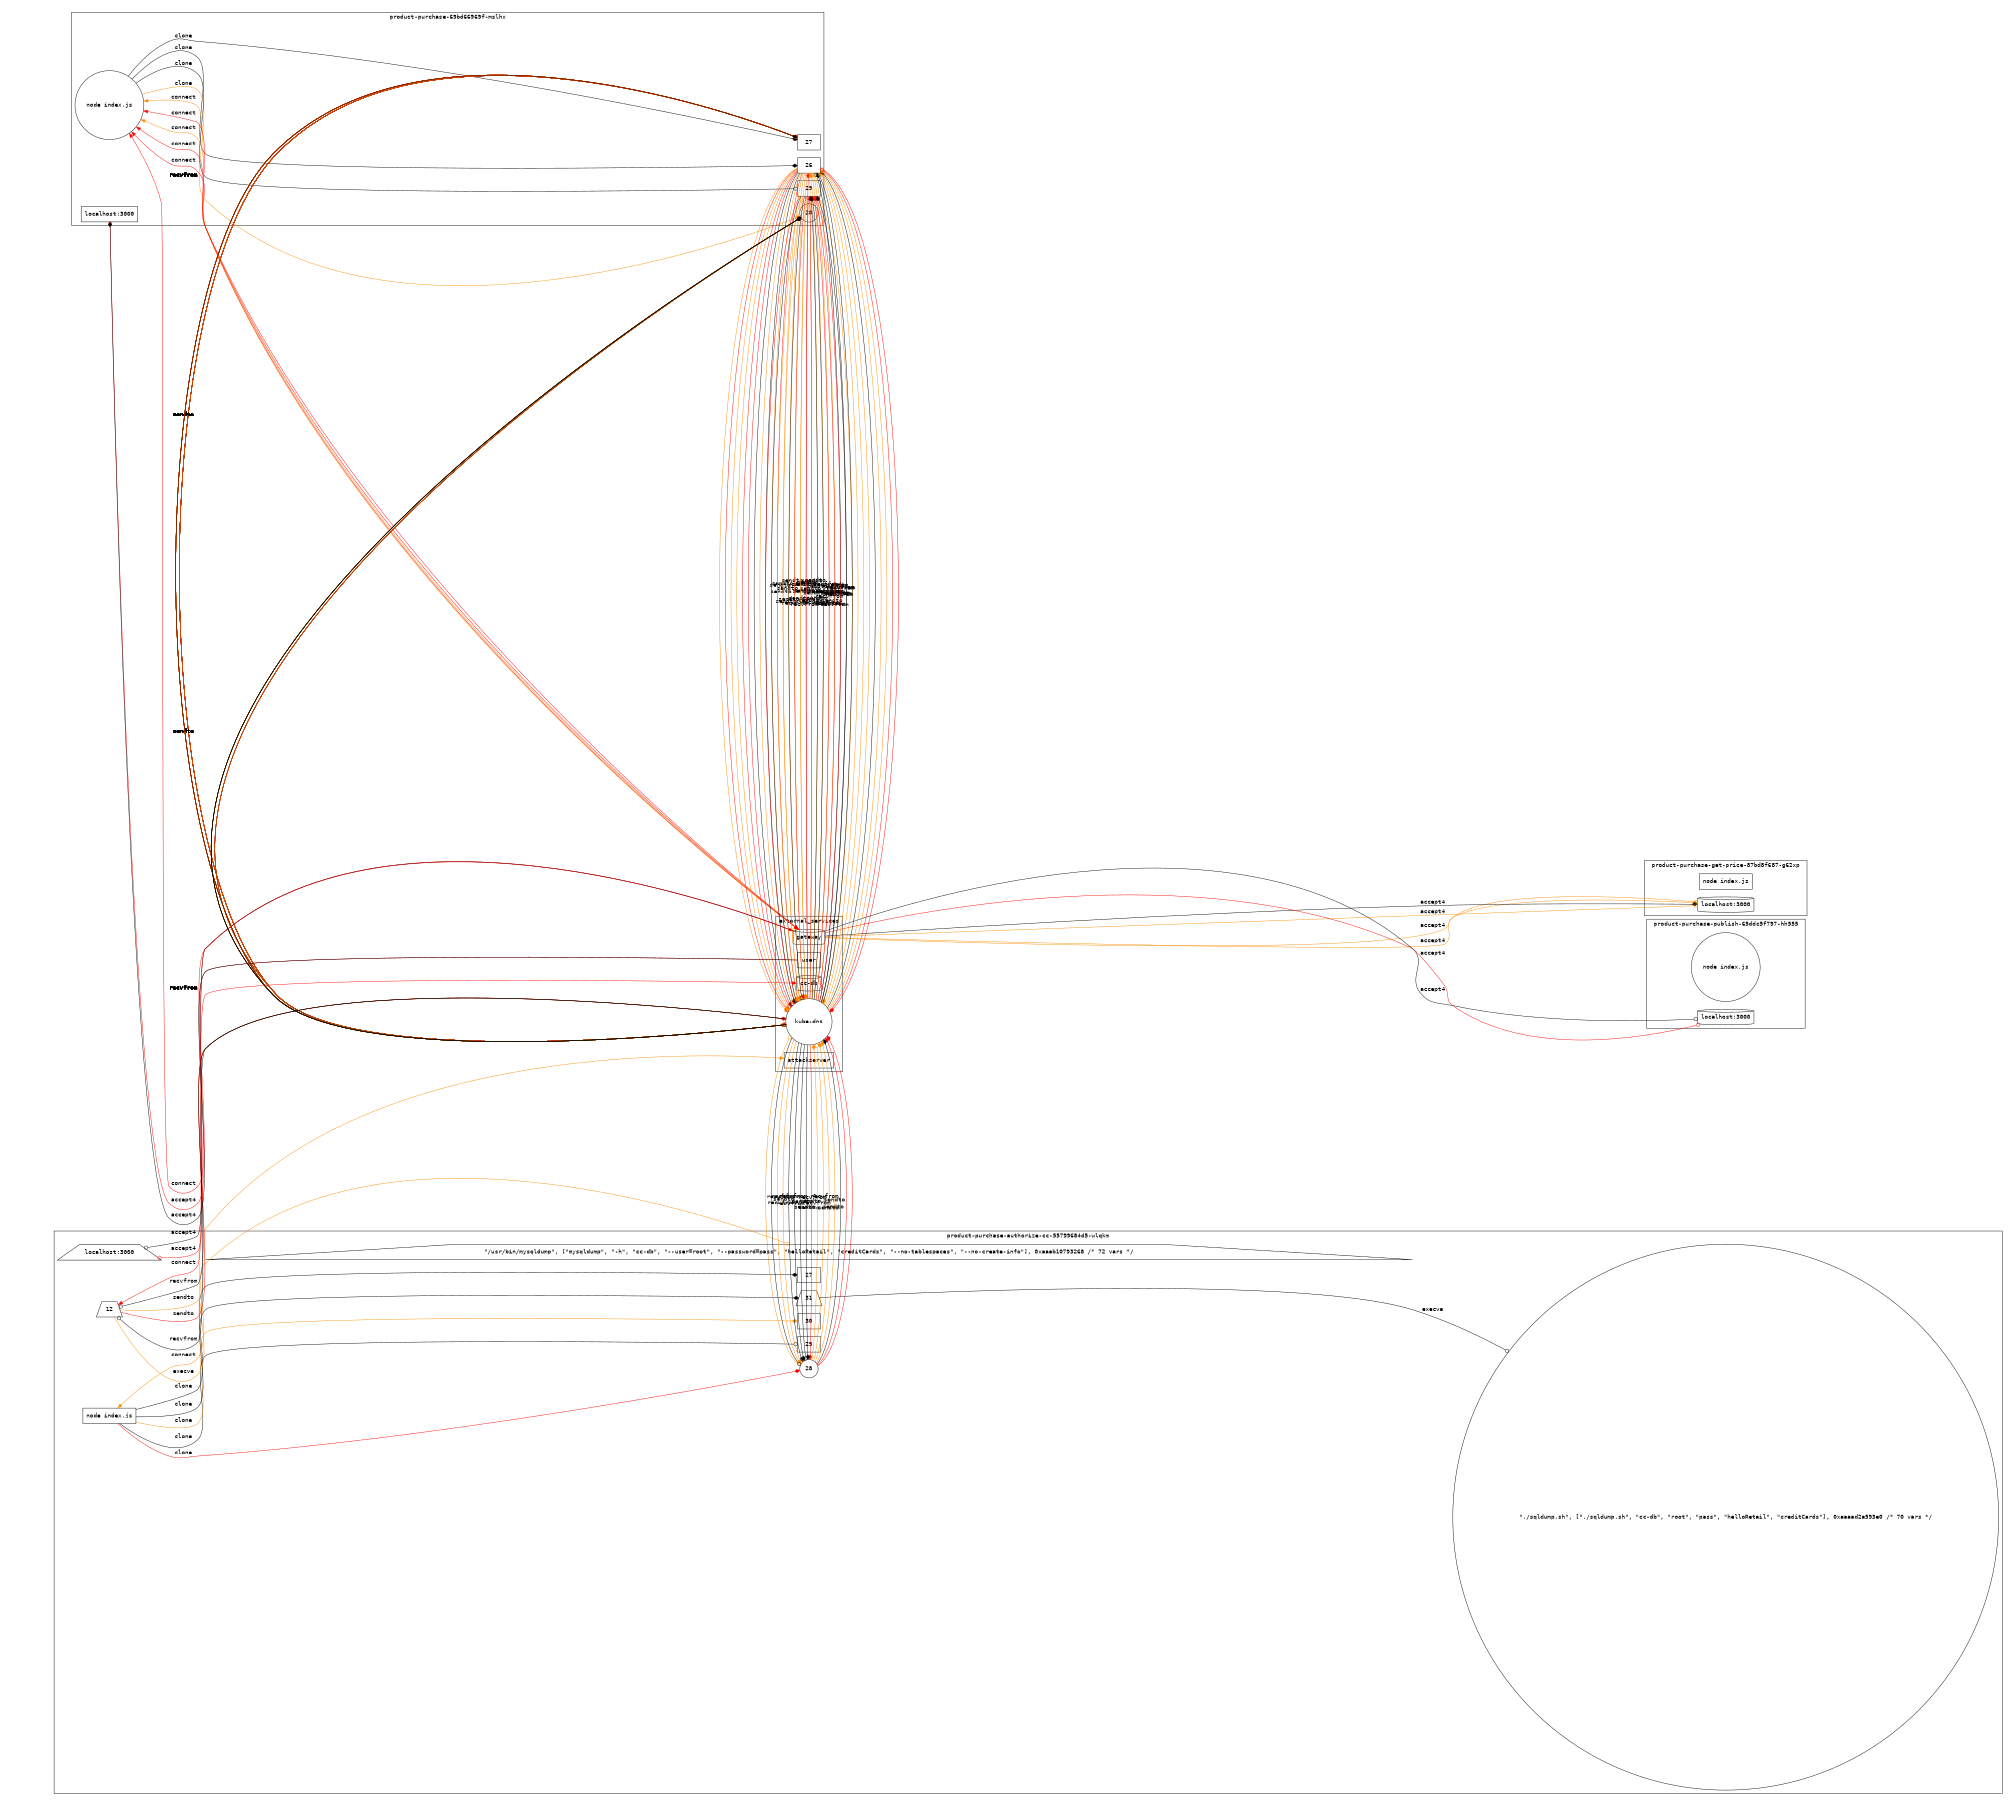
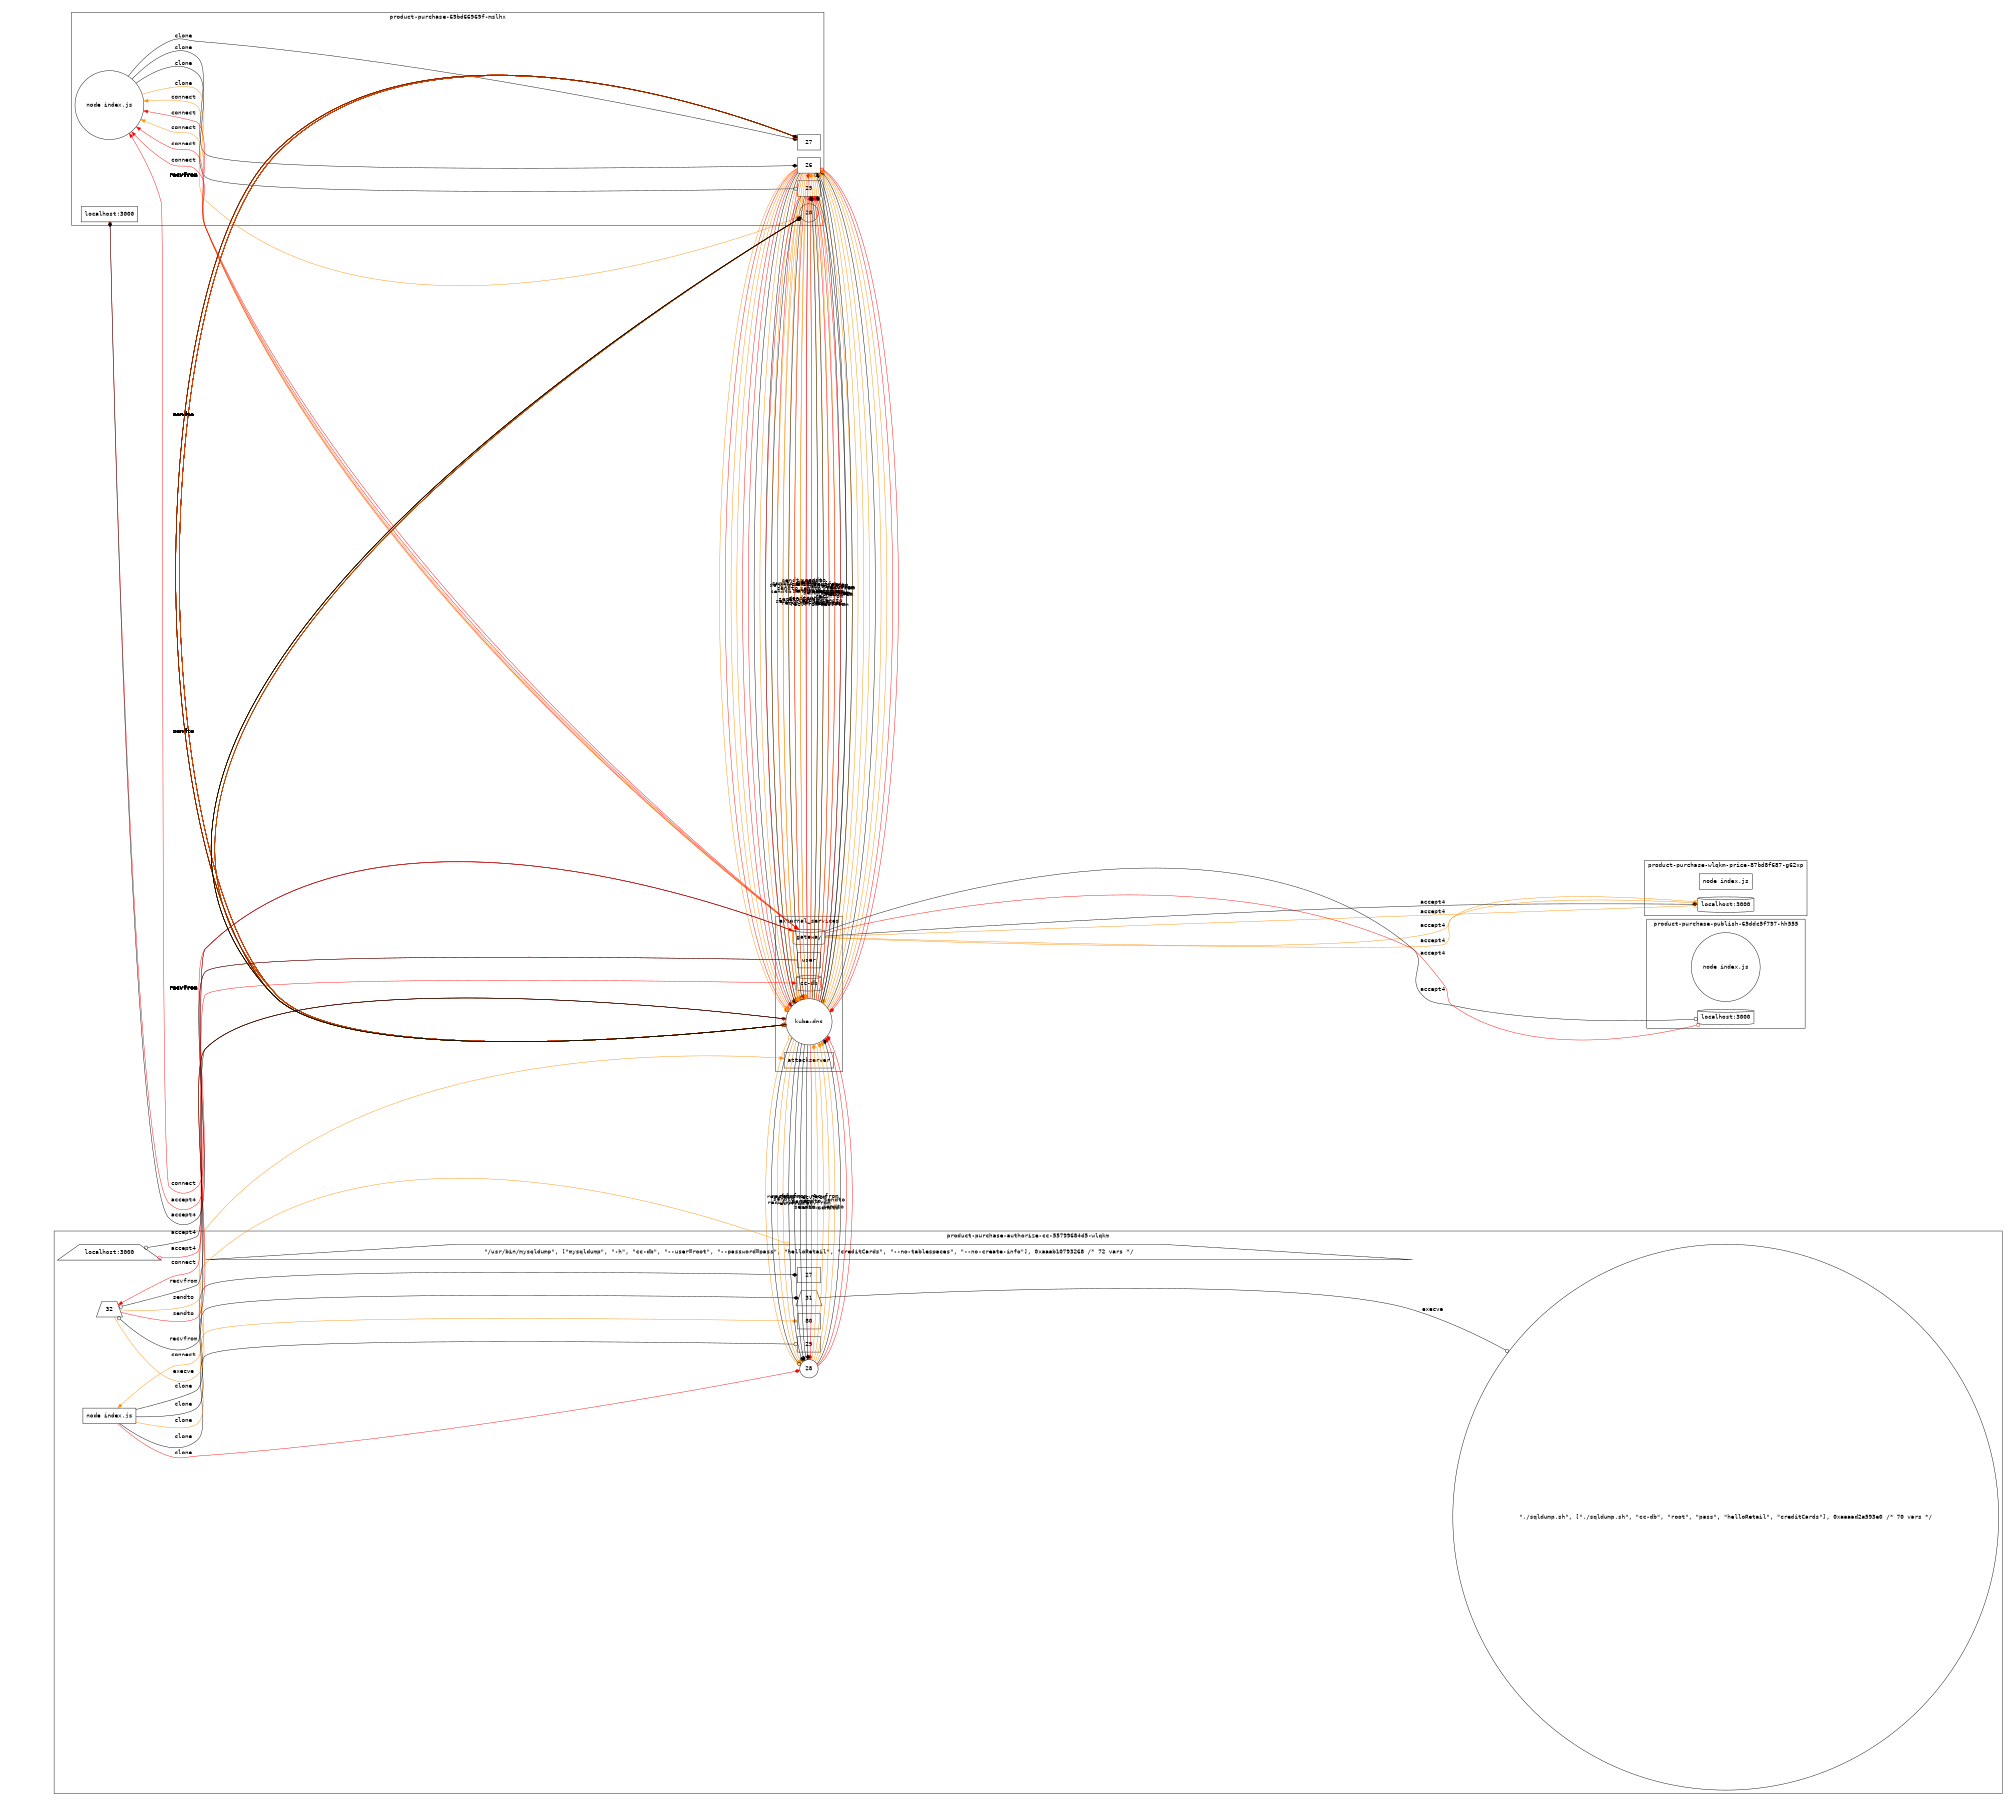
cluster " product-purchase-get-price-87bd8f687-g62xp ": label " product-purchase-get-price-87bd8f687-g62xp " -> " product-purchase-wlqkm-price-87bd8f687-g62xp "
node "12": label "12" -> "32"
node "30": label "30" -> "80"
